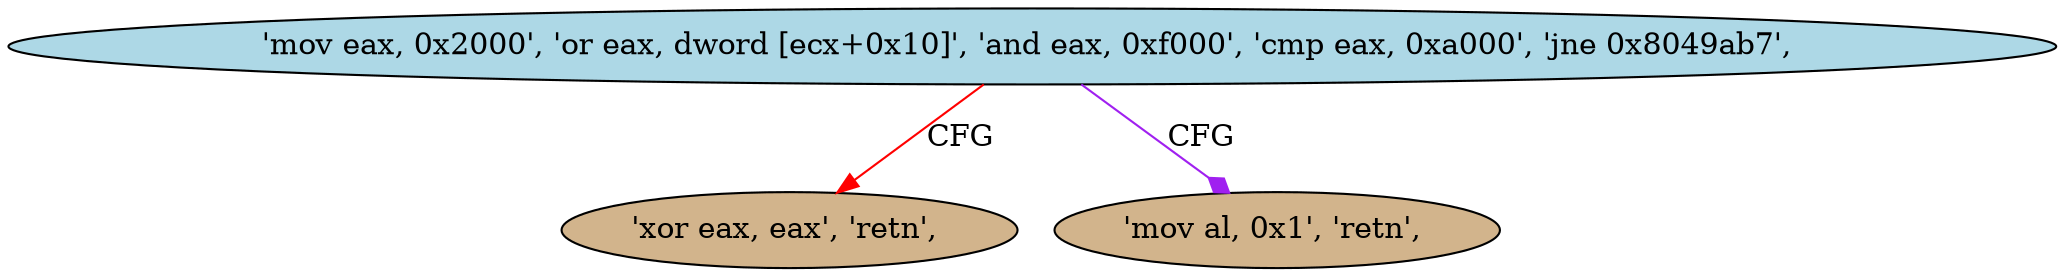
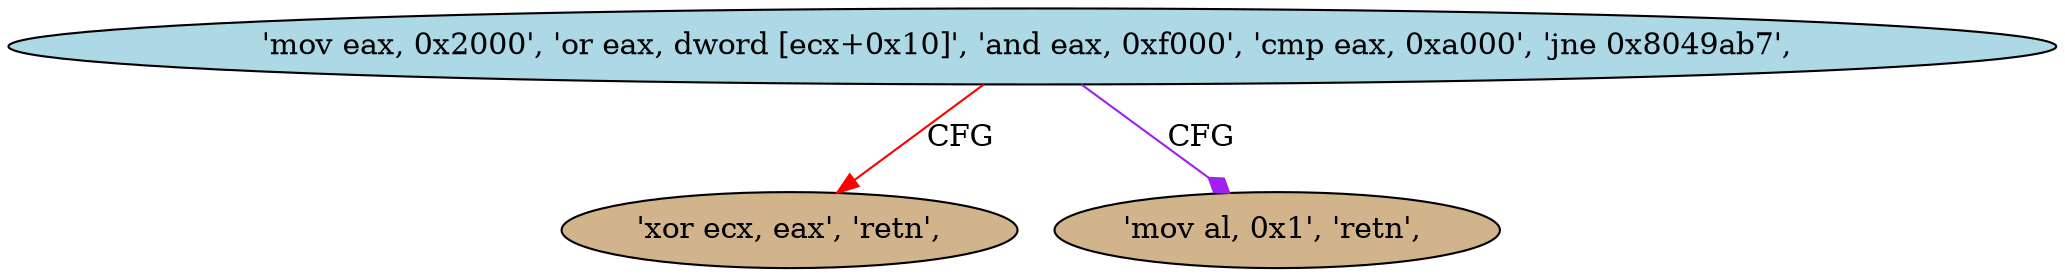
node "'xor eax, eax', 'retn',": label "'xor eax, eax', 'retn'," -> "'xor ecx, eax', 'retn',"
